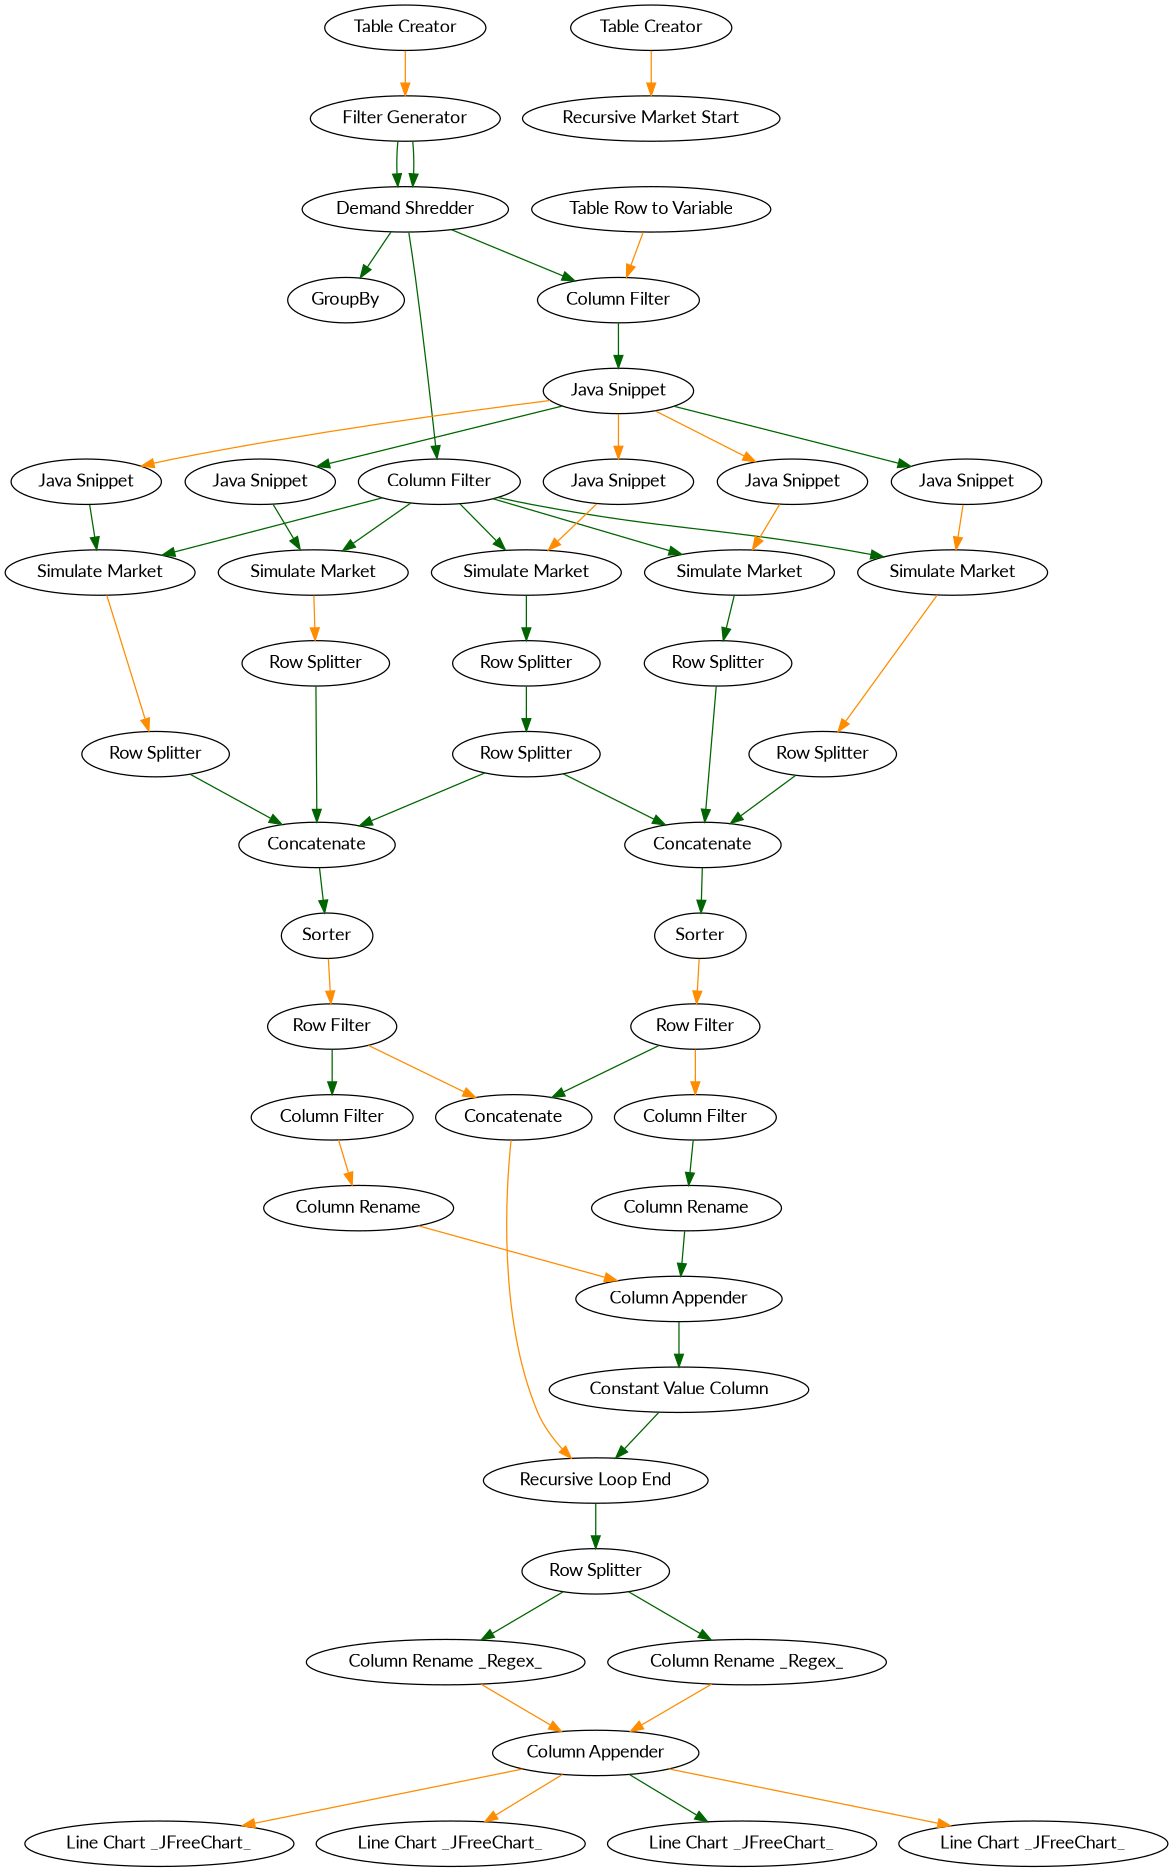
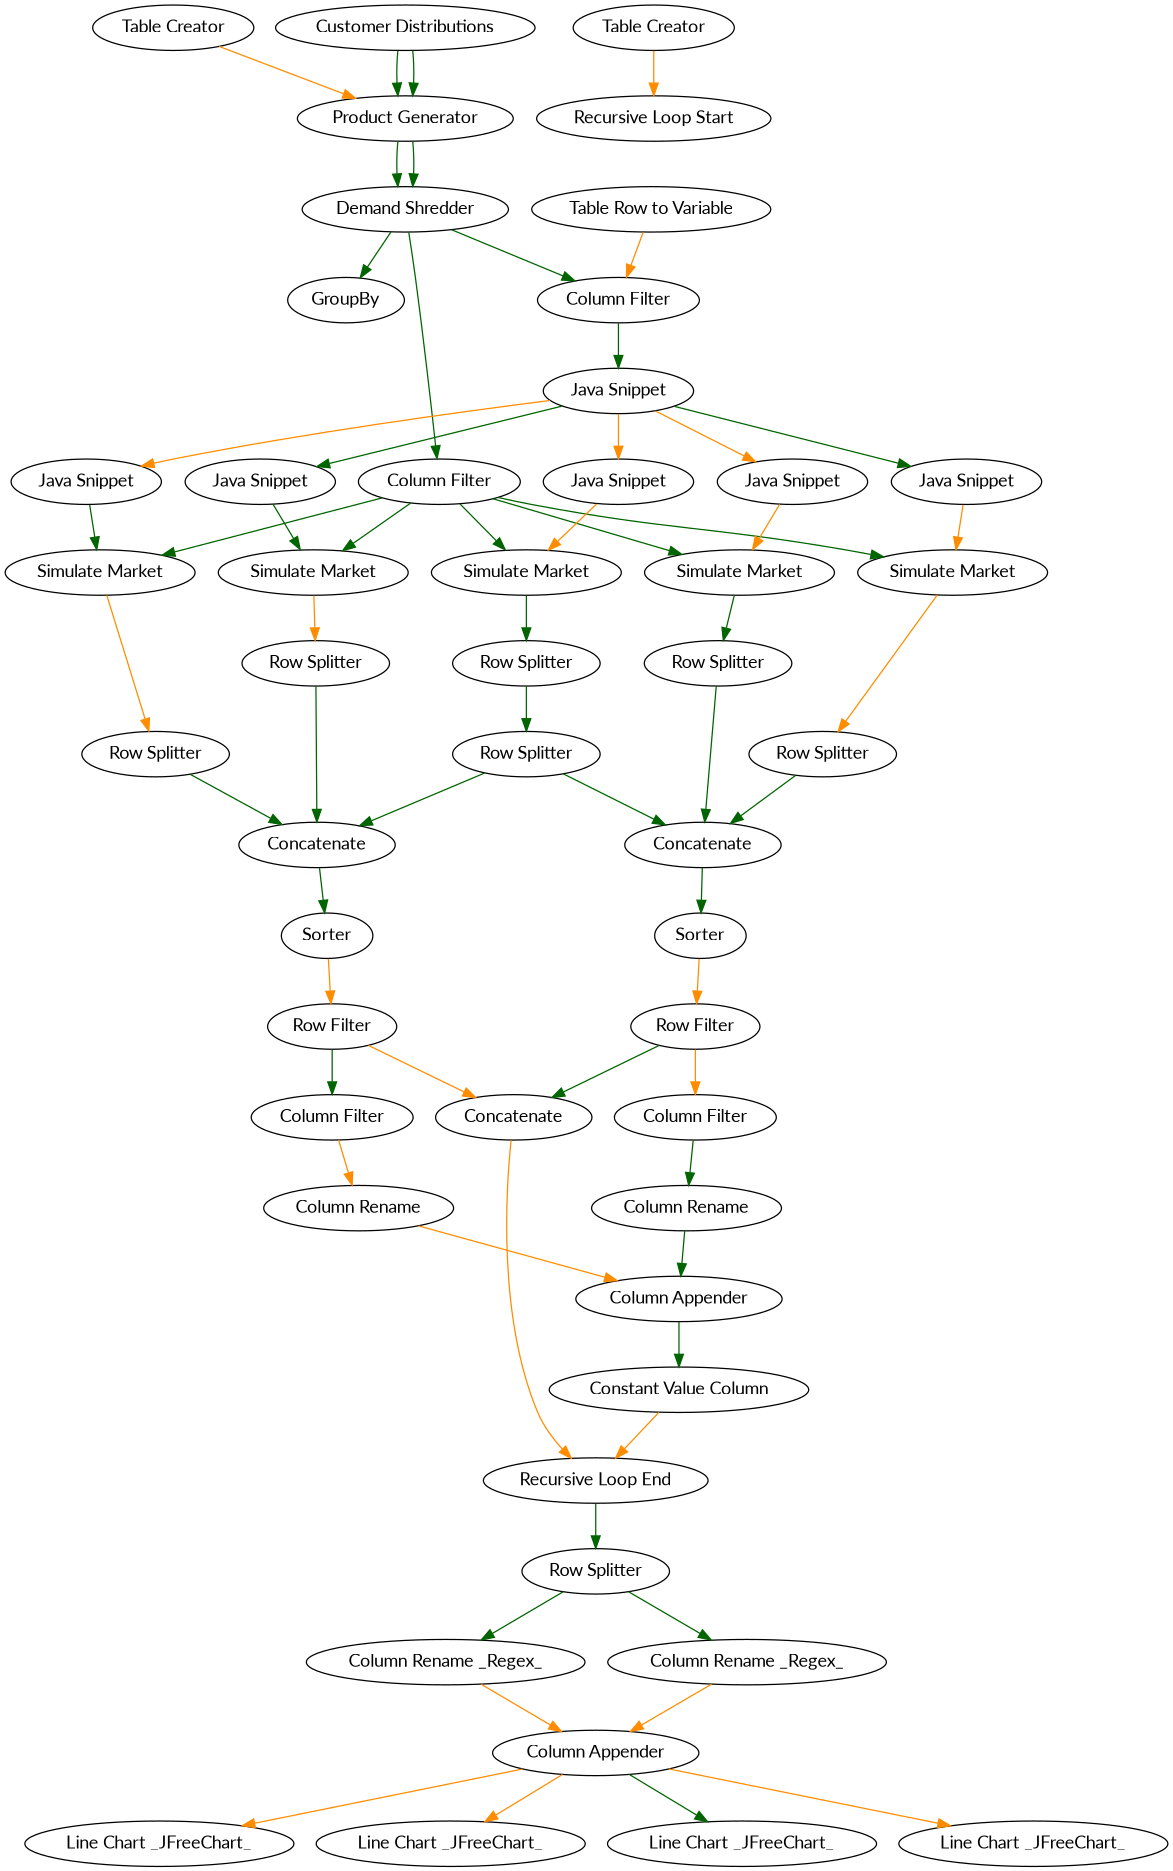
node "Customer Distributions": added
node "Filter Generator": label "Filter Generator" -> "Product Generator"
node "Recursive Market Start": label "Recursive Market Start" -> "Recursive Loop Start"
edge "Constant Value Column" -> "Recursive Loop End": color darkgreen -> darkorange
